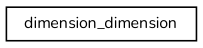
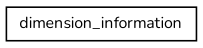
node "dimension_dimension": label "dimension_dimension" -> "dimension_information"
